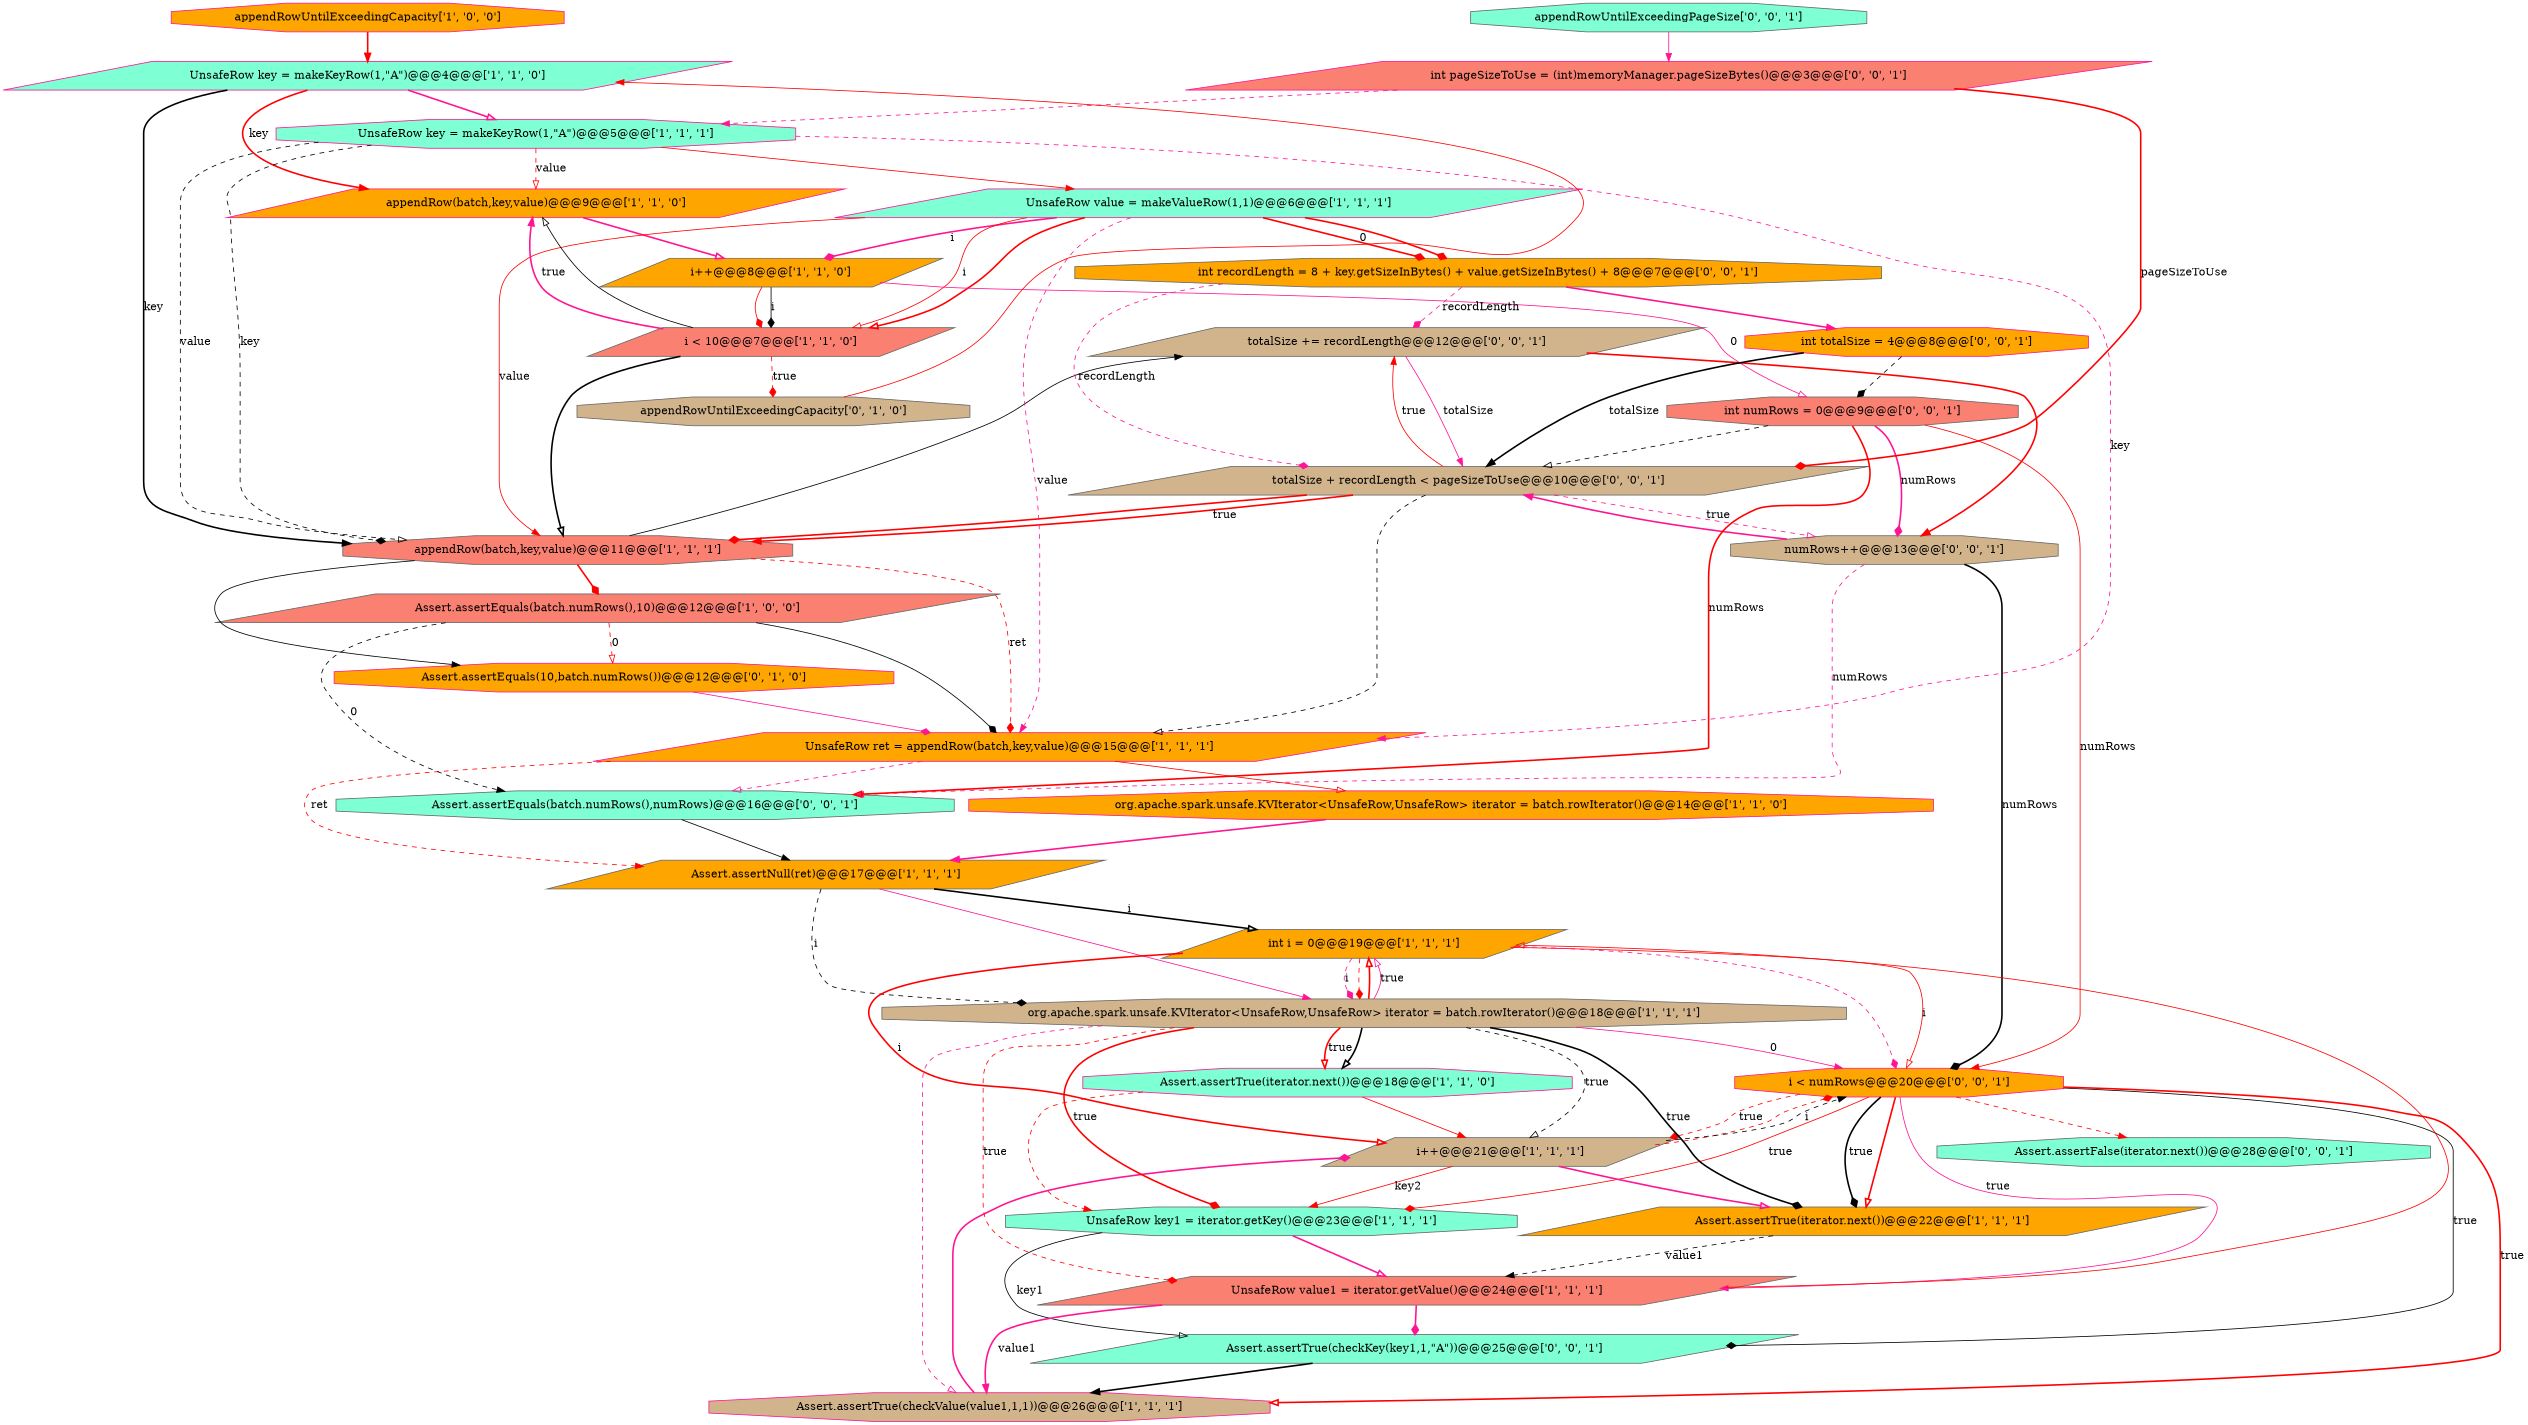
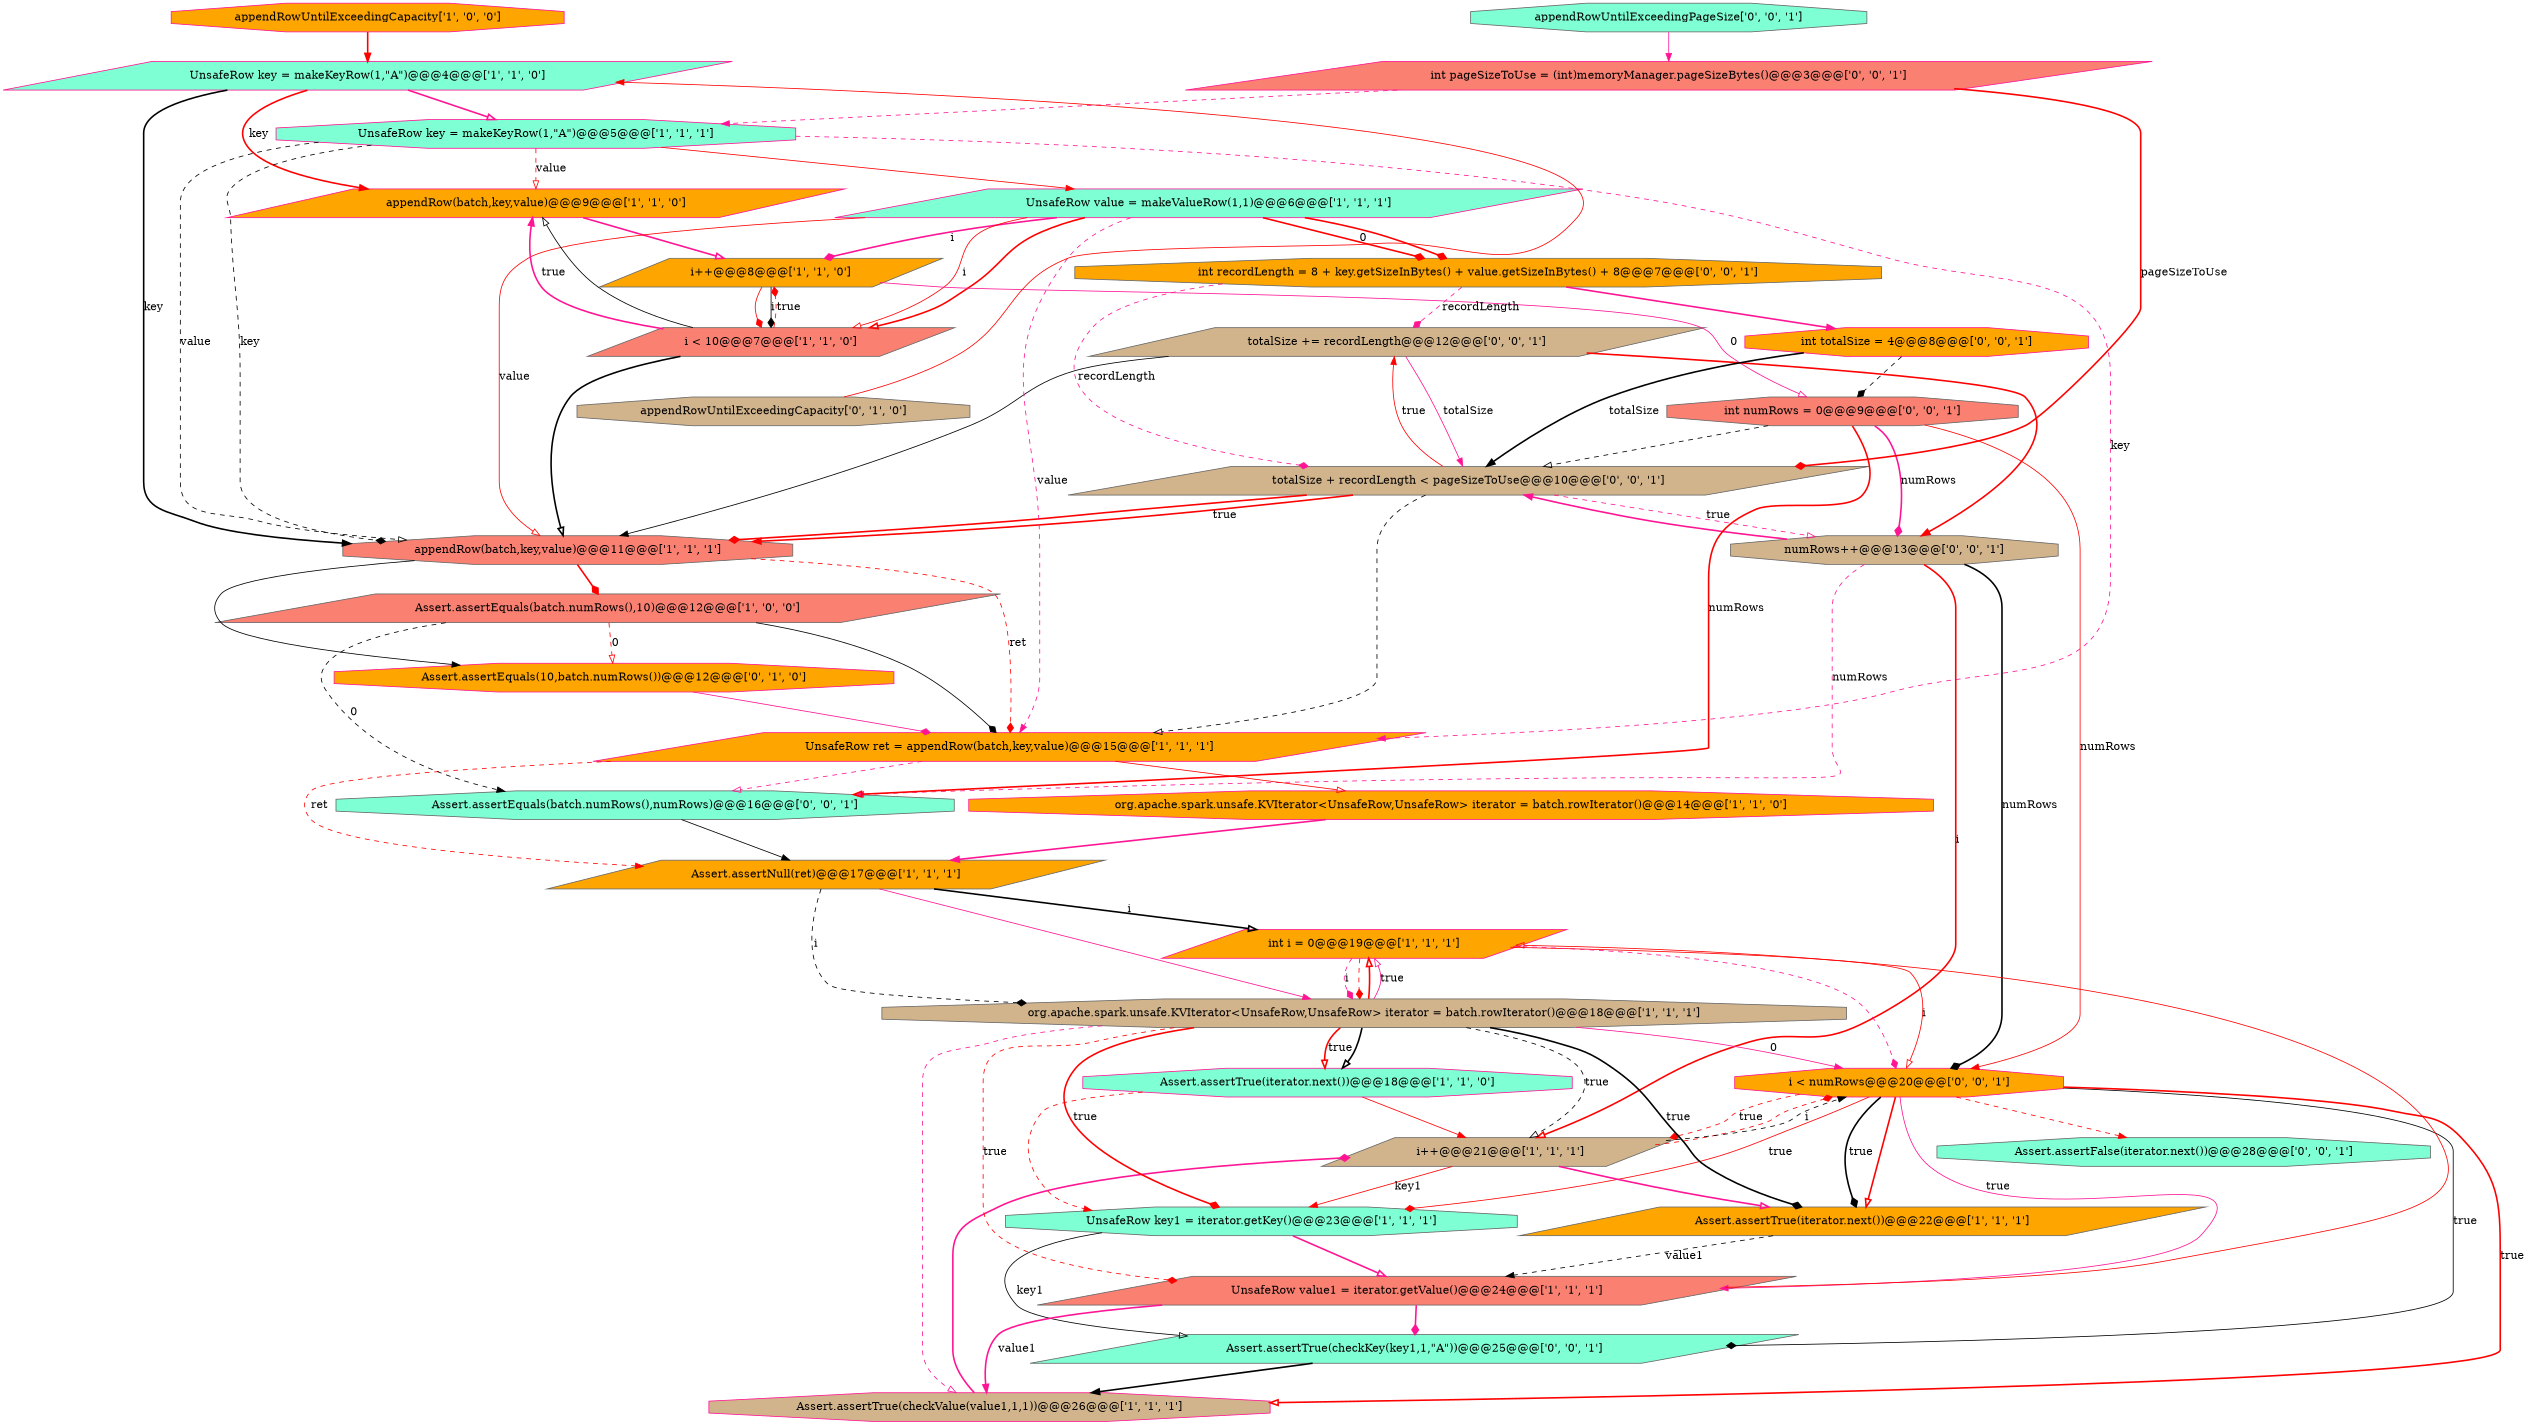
edge "UnsafeRow value = makeValueRow(1,1)@@@6@@@['1', '1', '1']" -> "appendRow(batch,key,value)@@@11@@@['1', '1', '1']": arrowhead normal -> onormal
edge "i < 10@@@7@@@['1', '1', '0']" -> "appendRowUntilExceedingCapacity['0', '1', '0']": now "i < 10@@@7@@@['1', '1', '0']" -> "i++@@@8@@@['1', '1', '0']"
edge "appendRow(batch,key,value)@@@11@@@['1', '1', '1']" -> "totalSize += recordLength@@@12@@@['0', '0', '1']": reversed
node "int i = 0@@@19@@@['1', '1', '1']": color gray40 -> deeppink
edge "int i = 0@@@19@@@['1', '1', '1']" -> "i++@@@21@@@['1', '1', '1']": now "numRows++@@@13@@@['0', '0', '1']" -> "i++@@@21@@@['1', '1', '1']"
edge "i++@@@21@@@['1', '1', '1']" -> "UnsafeRow key1 = iterator.getKey()@@@23@@@['1', '1', '1']": label "key2" -> "key1"
